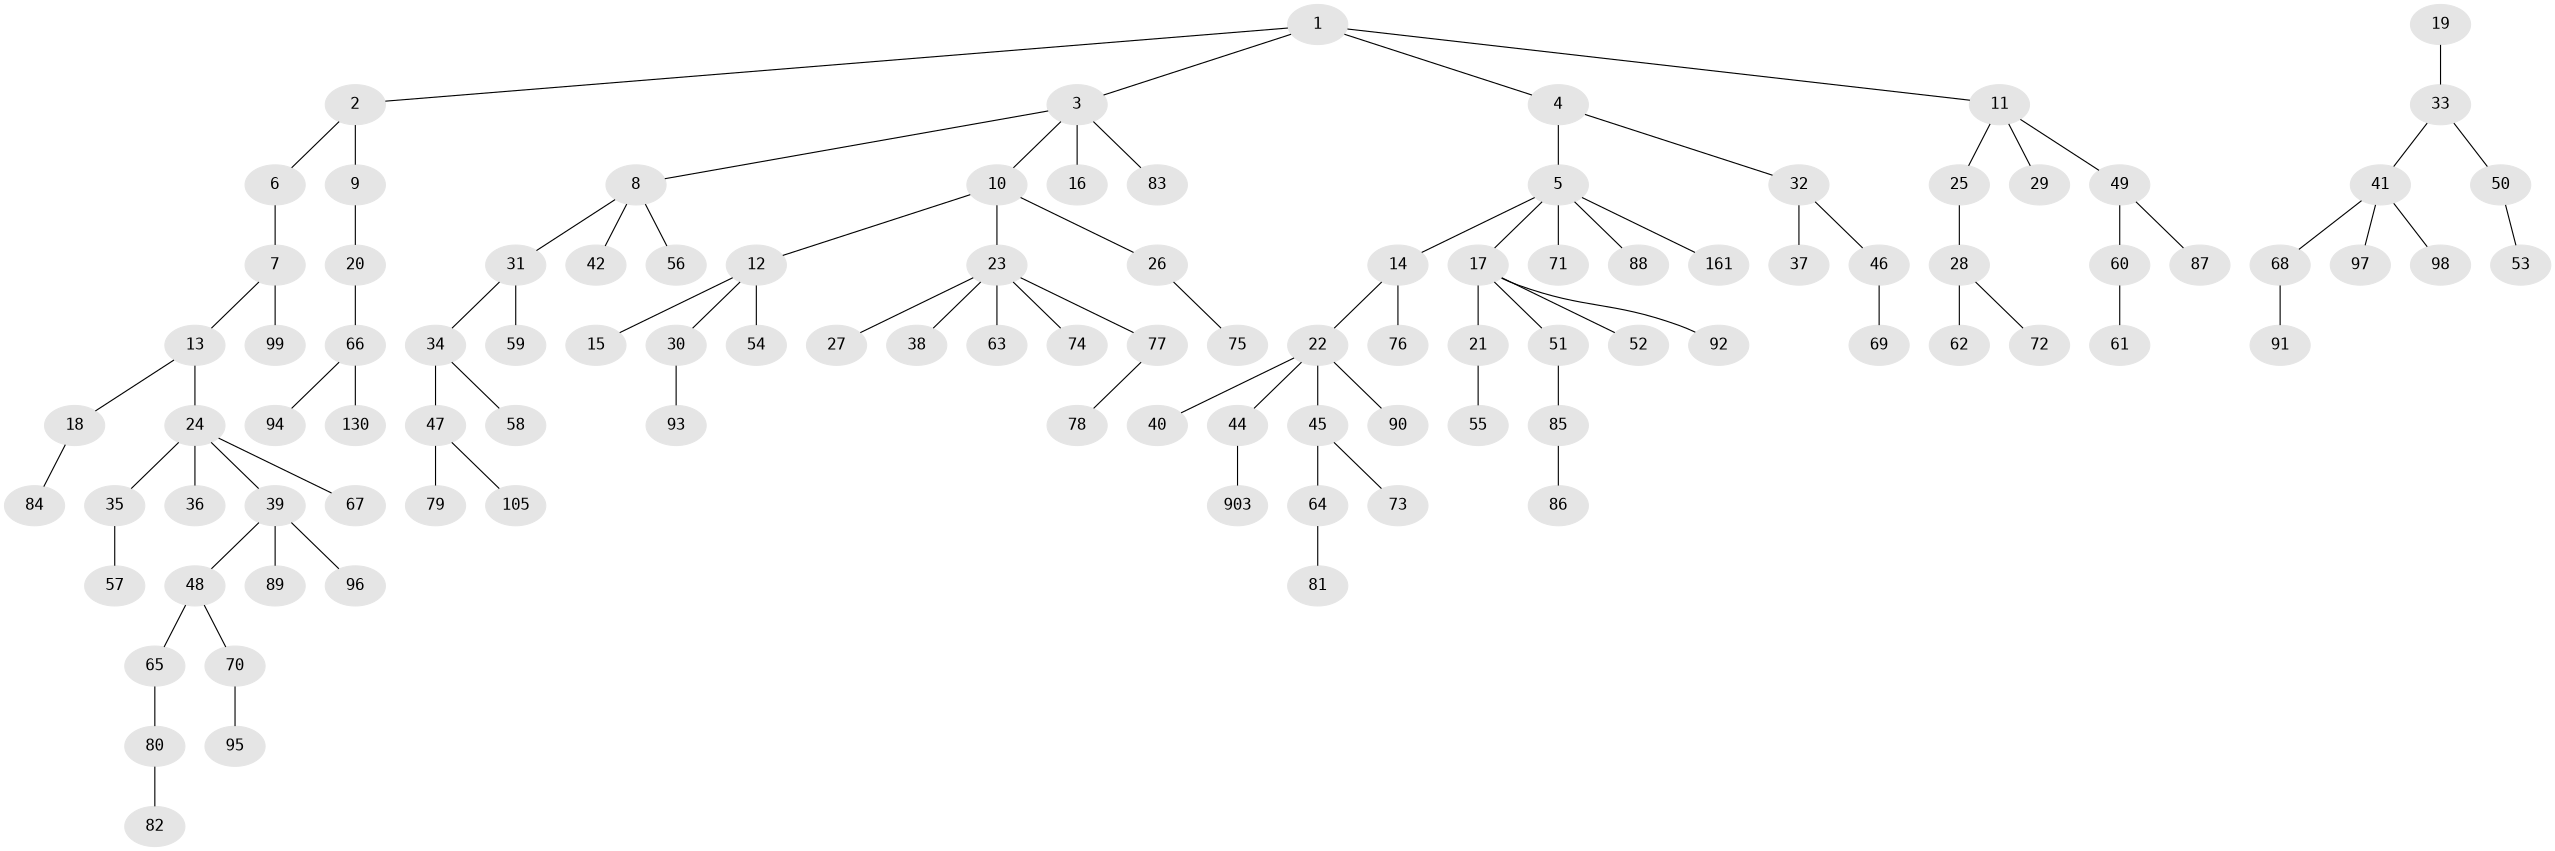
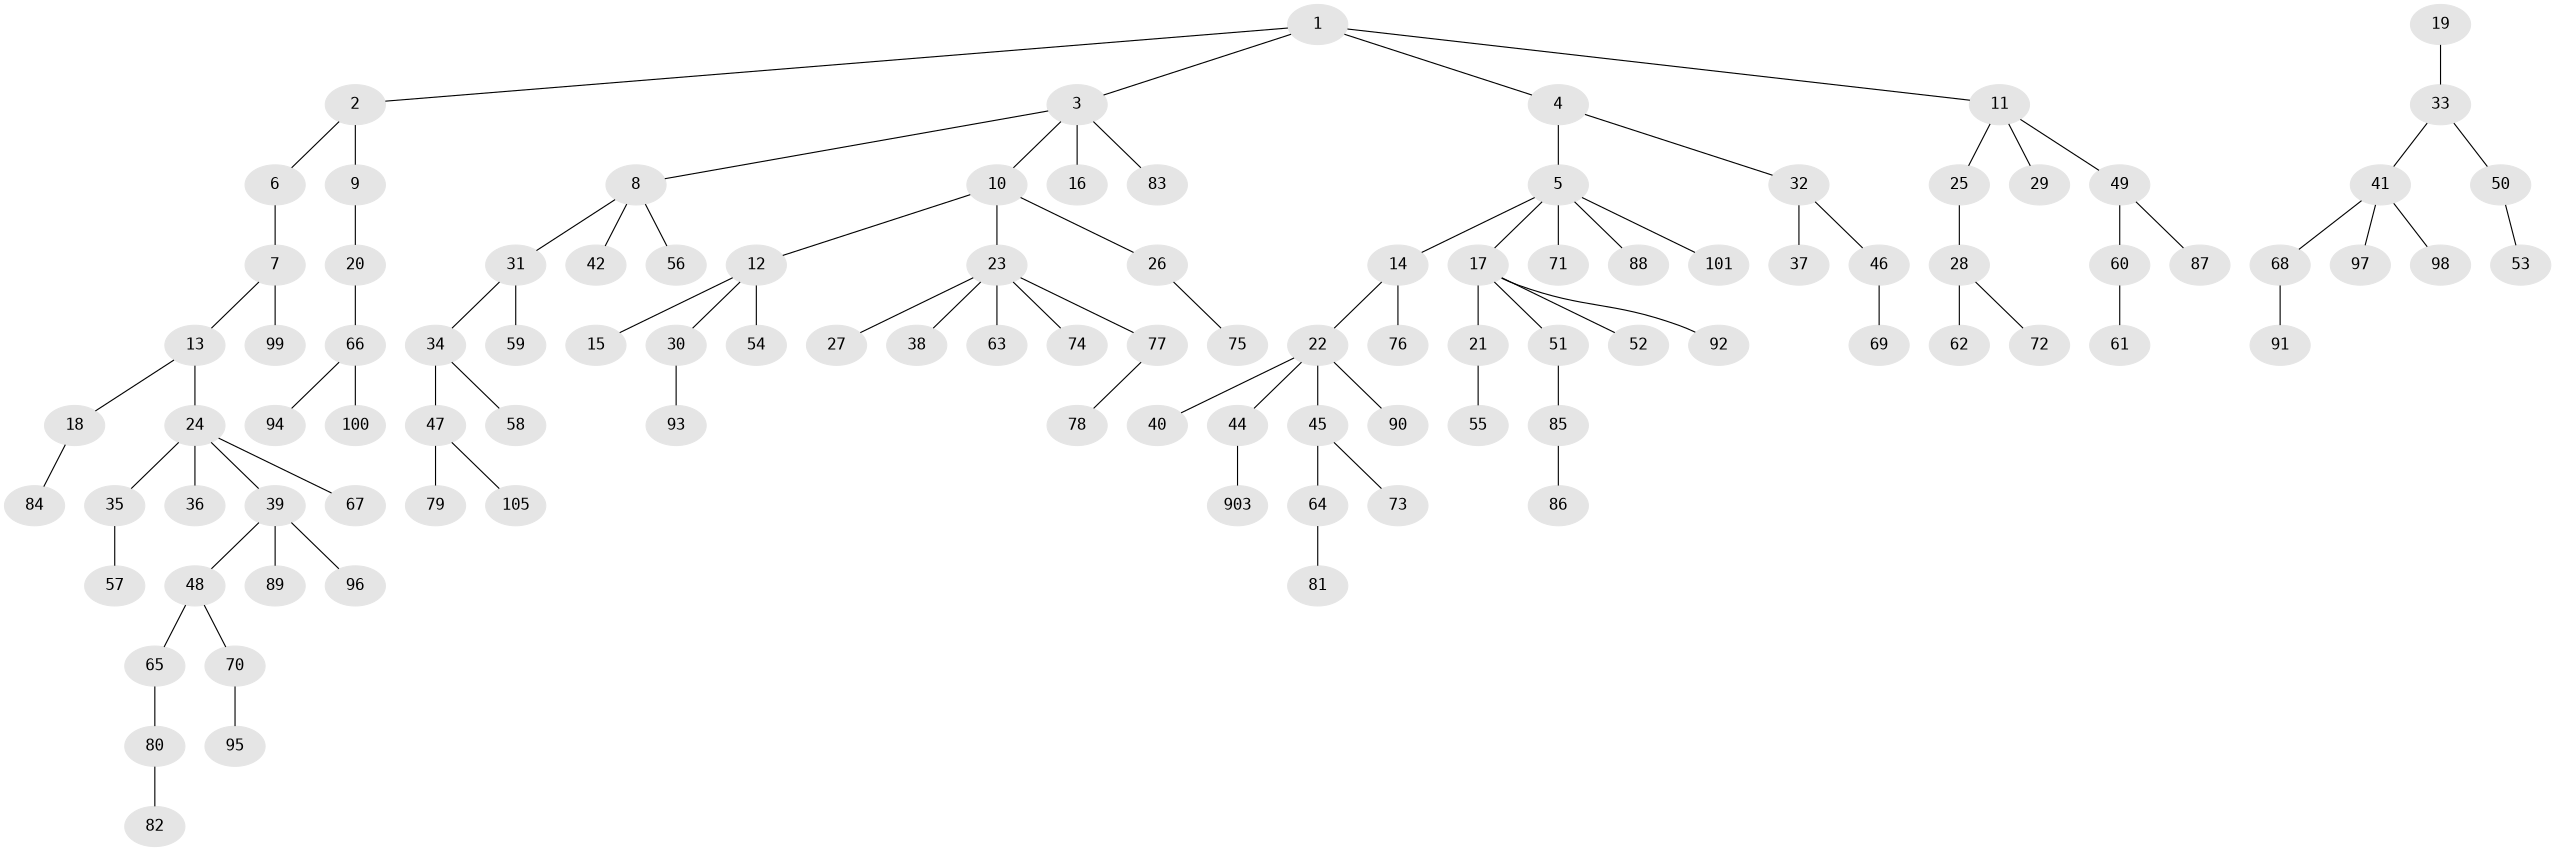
node "161": label "161" -> "101"
node "130": label "130" -> "100"
